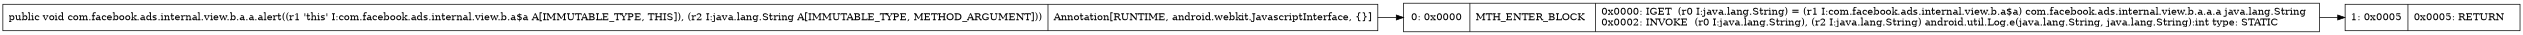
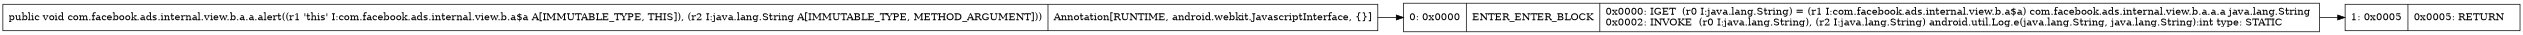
node "0: 0x0000": text "MTH_ENTER_BLOCK" -> "ENTER_ENTER_BLOCK"
